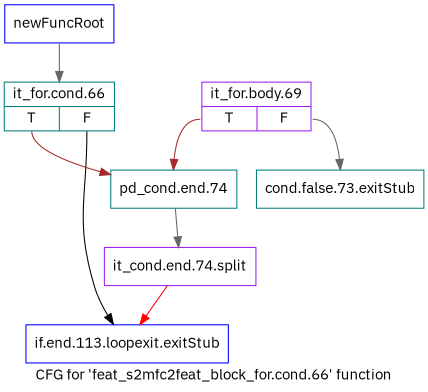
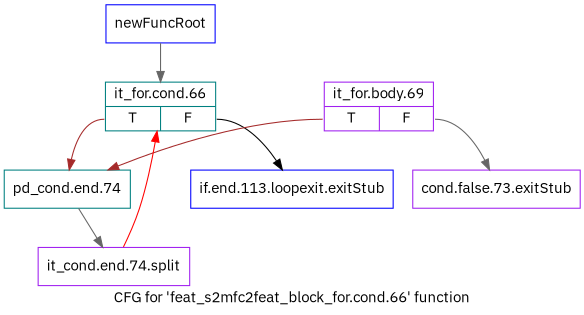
node "cond.false.73.exitStub": color teal -> purple
edge "it_cond.end.74.split" -> "if.end.113.loopexit.exitStub": now "it_cond.end.74.split" -> "it_for.cond.66"
